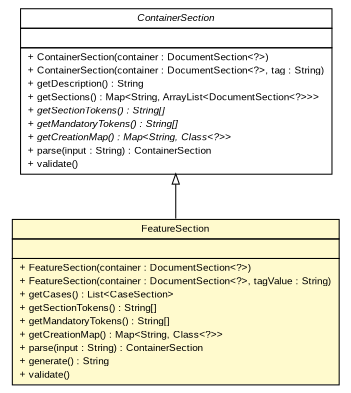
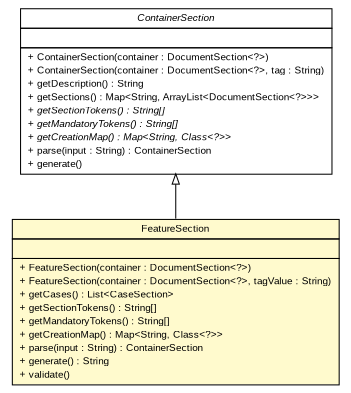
node "ContainerSection": text "+ validate()" -> "+ generate()"
